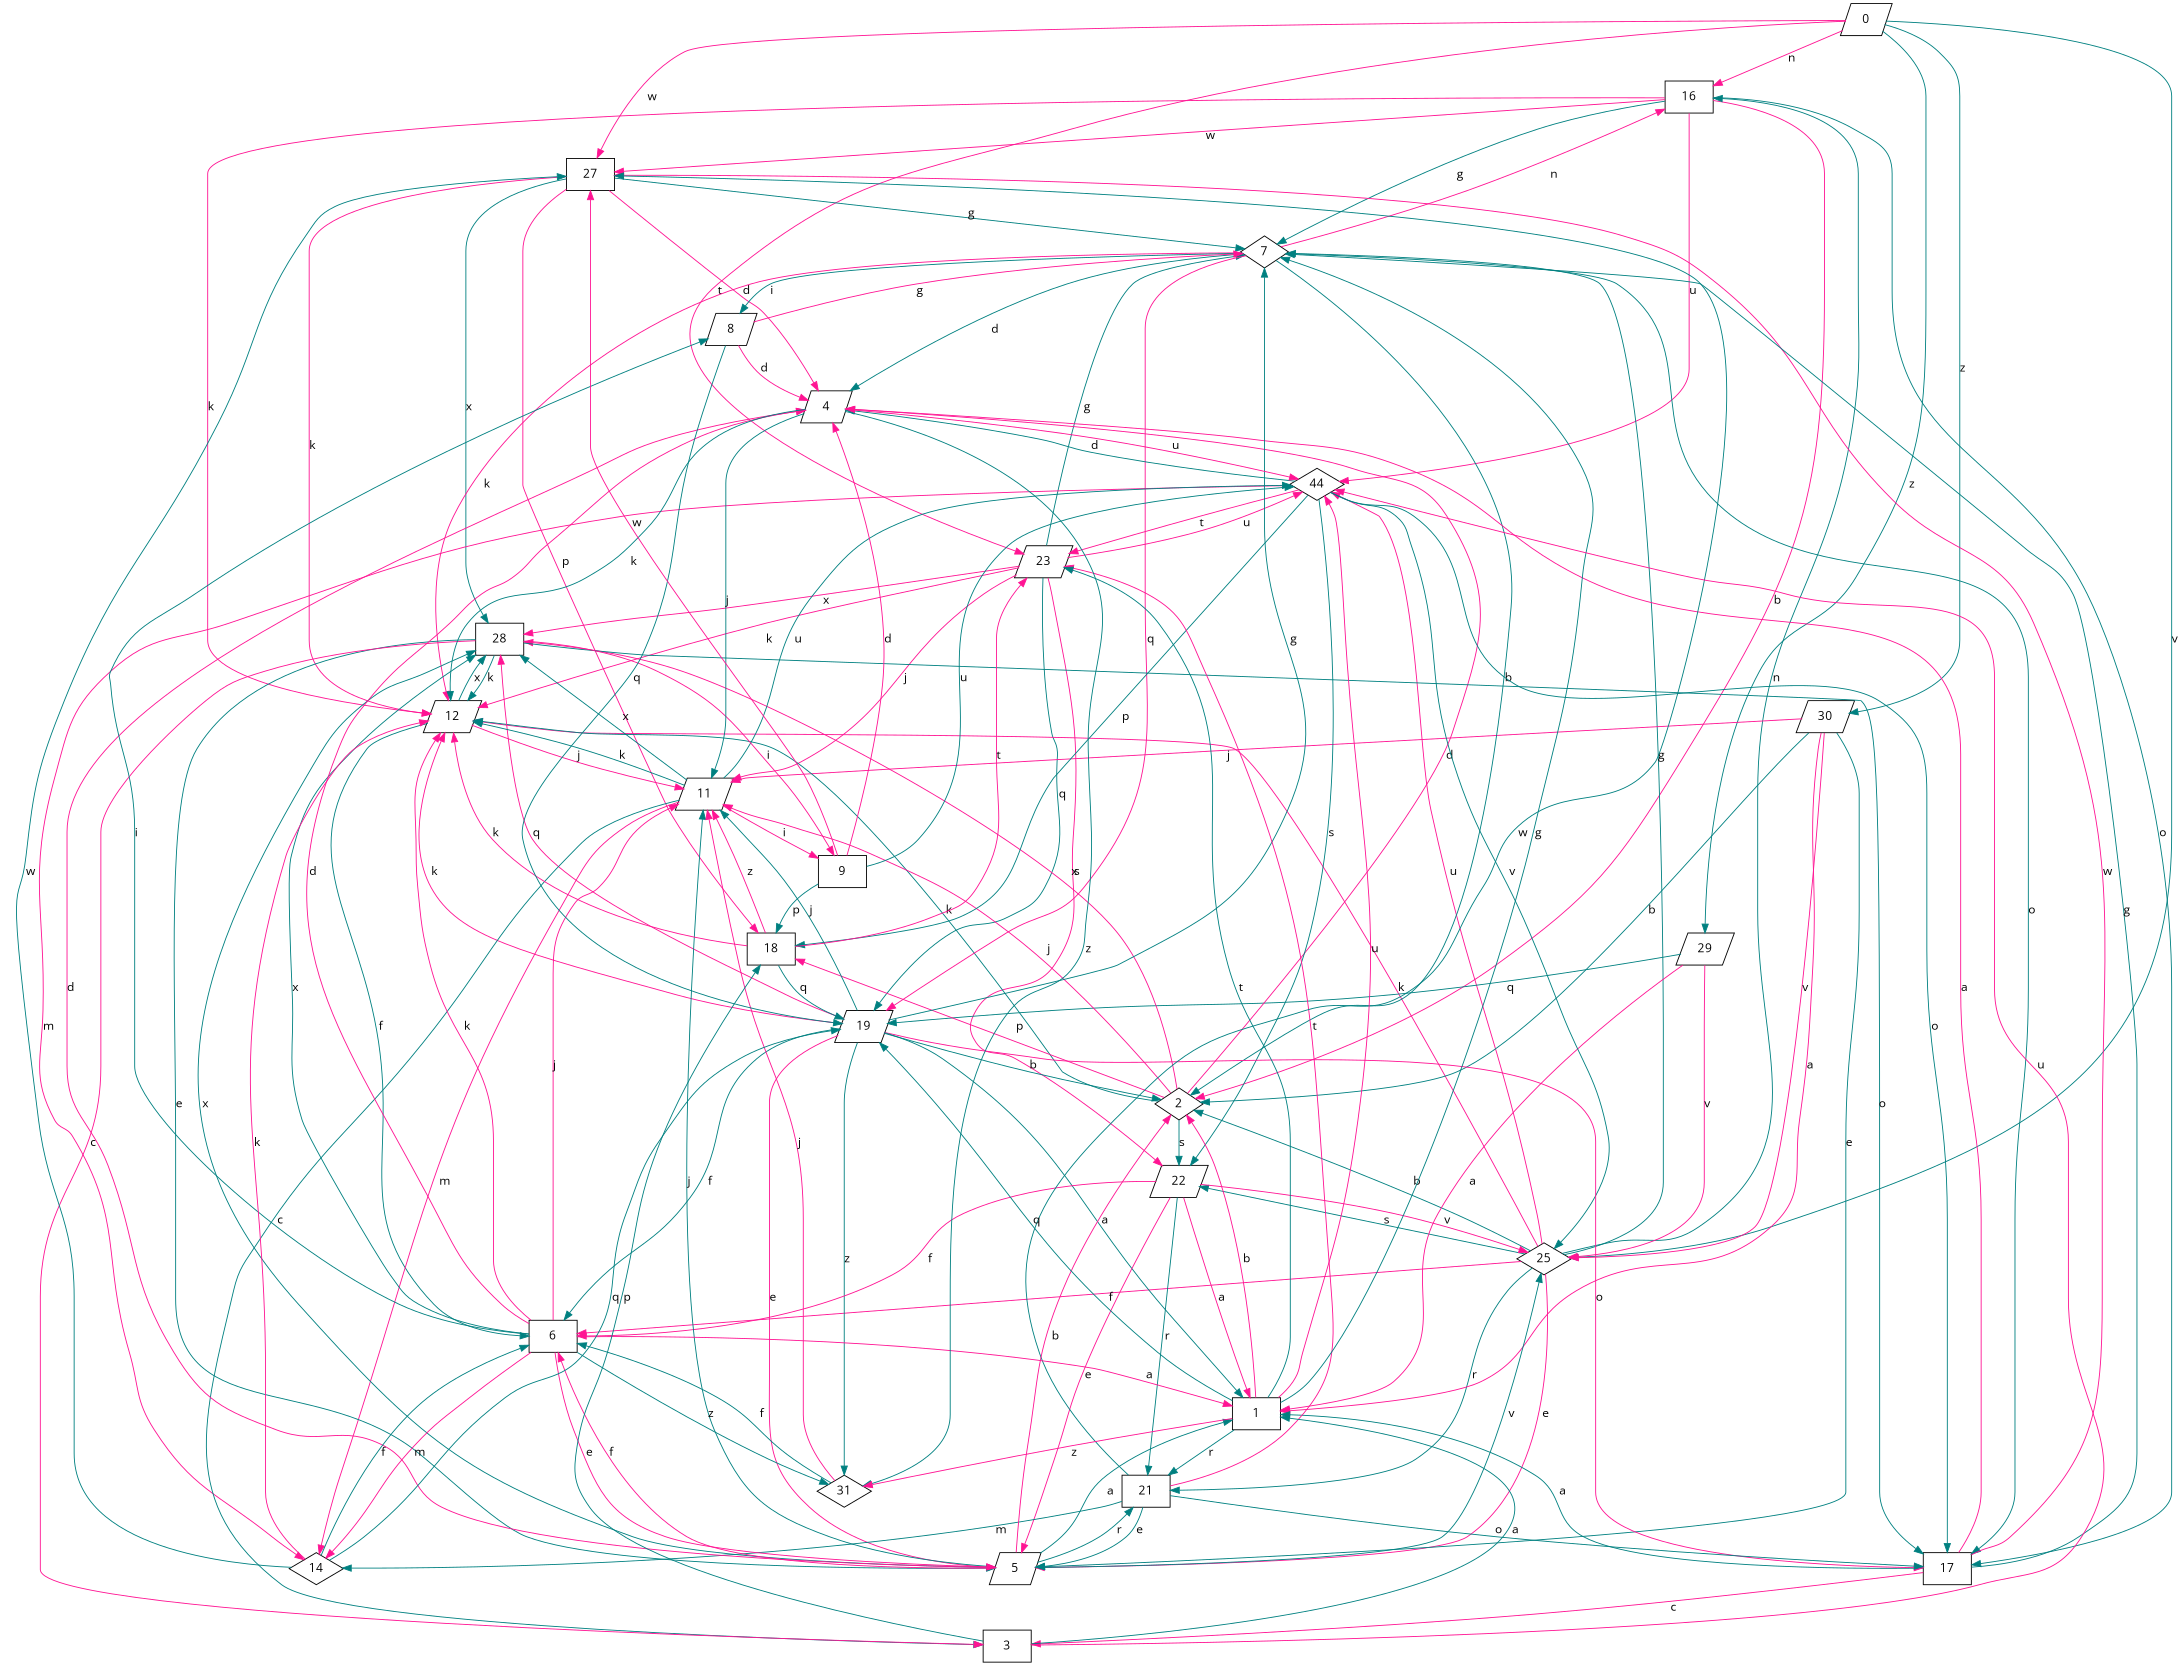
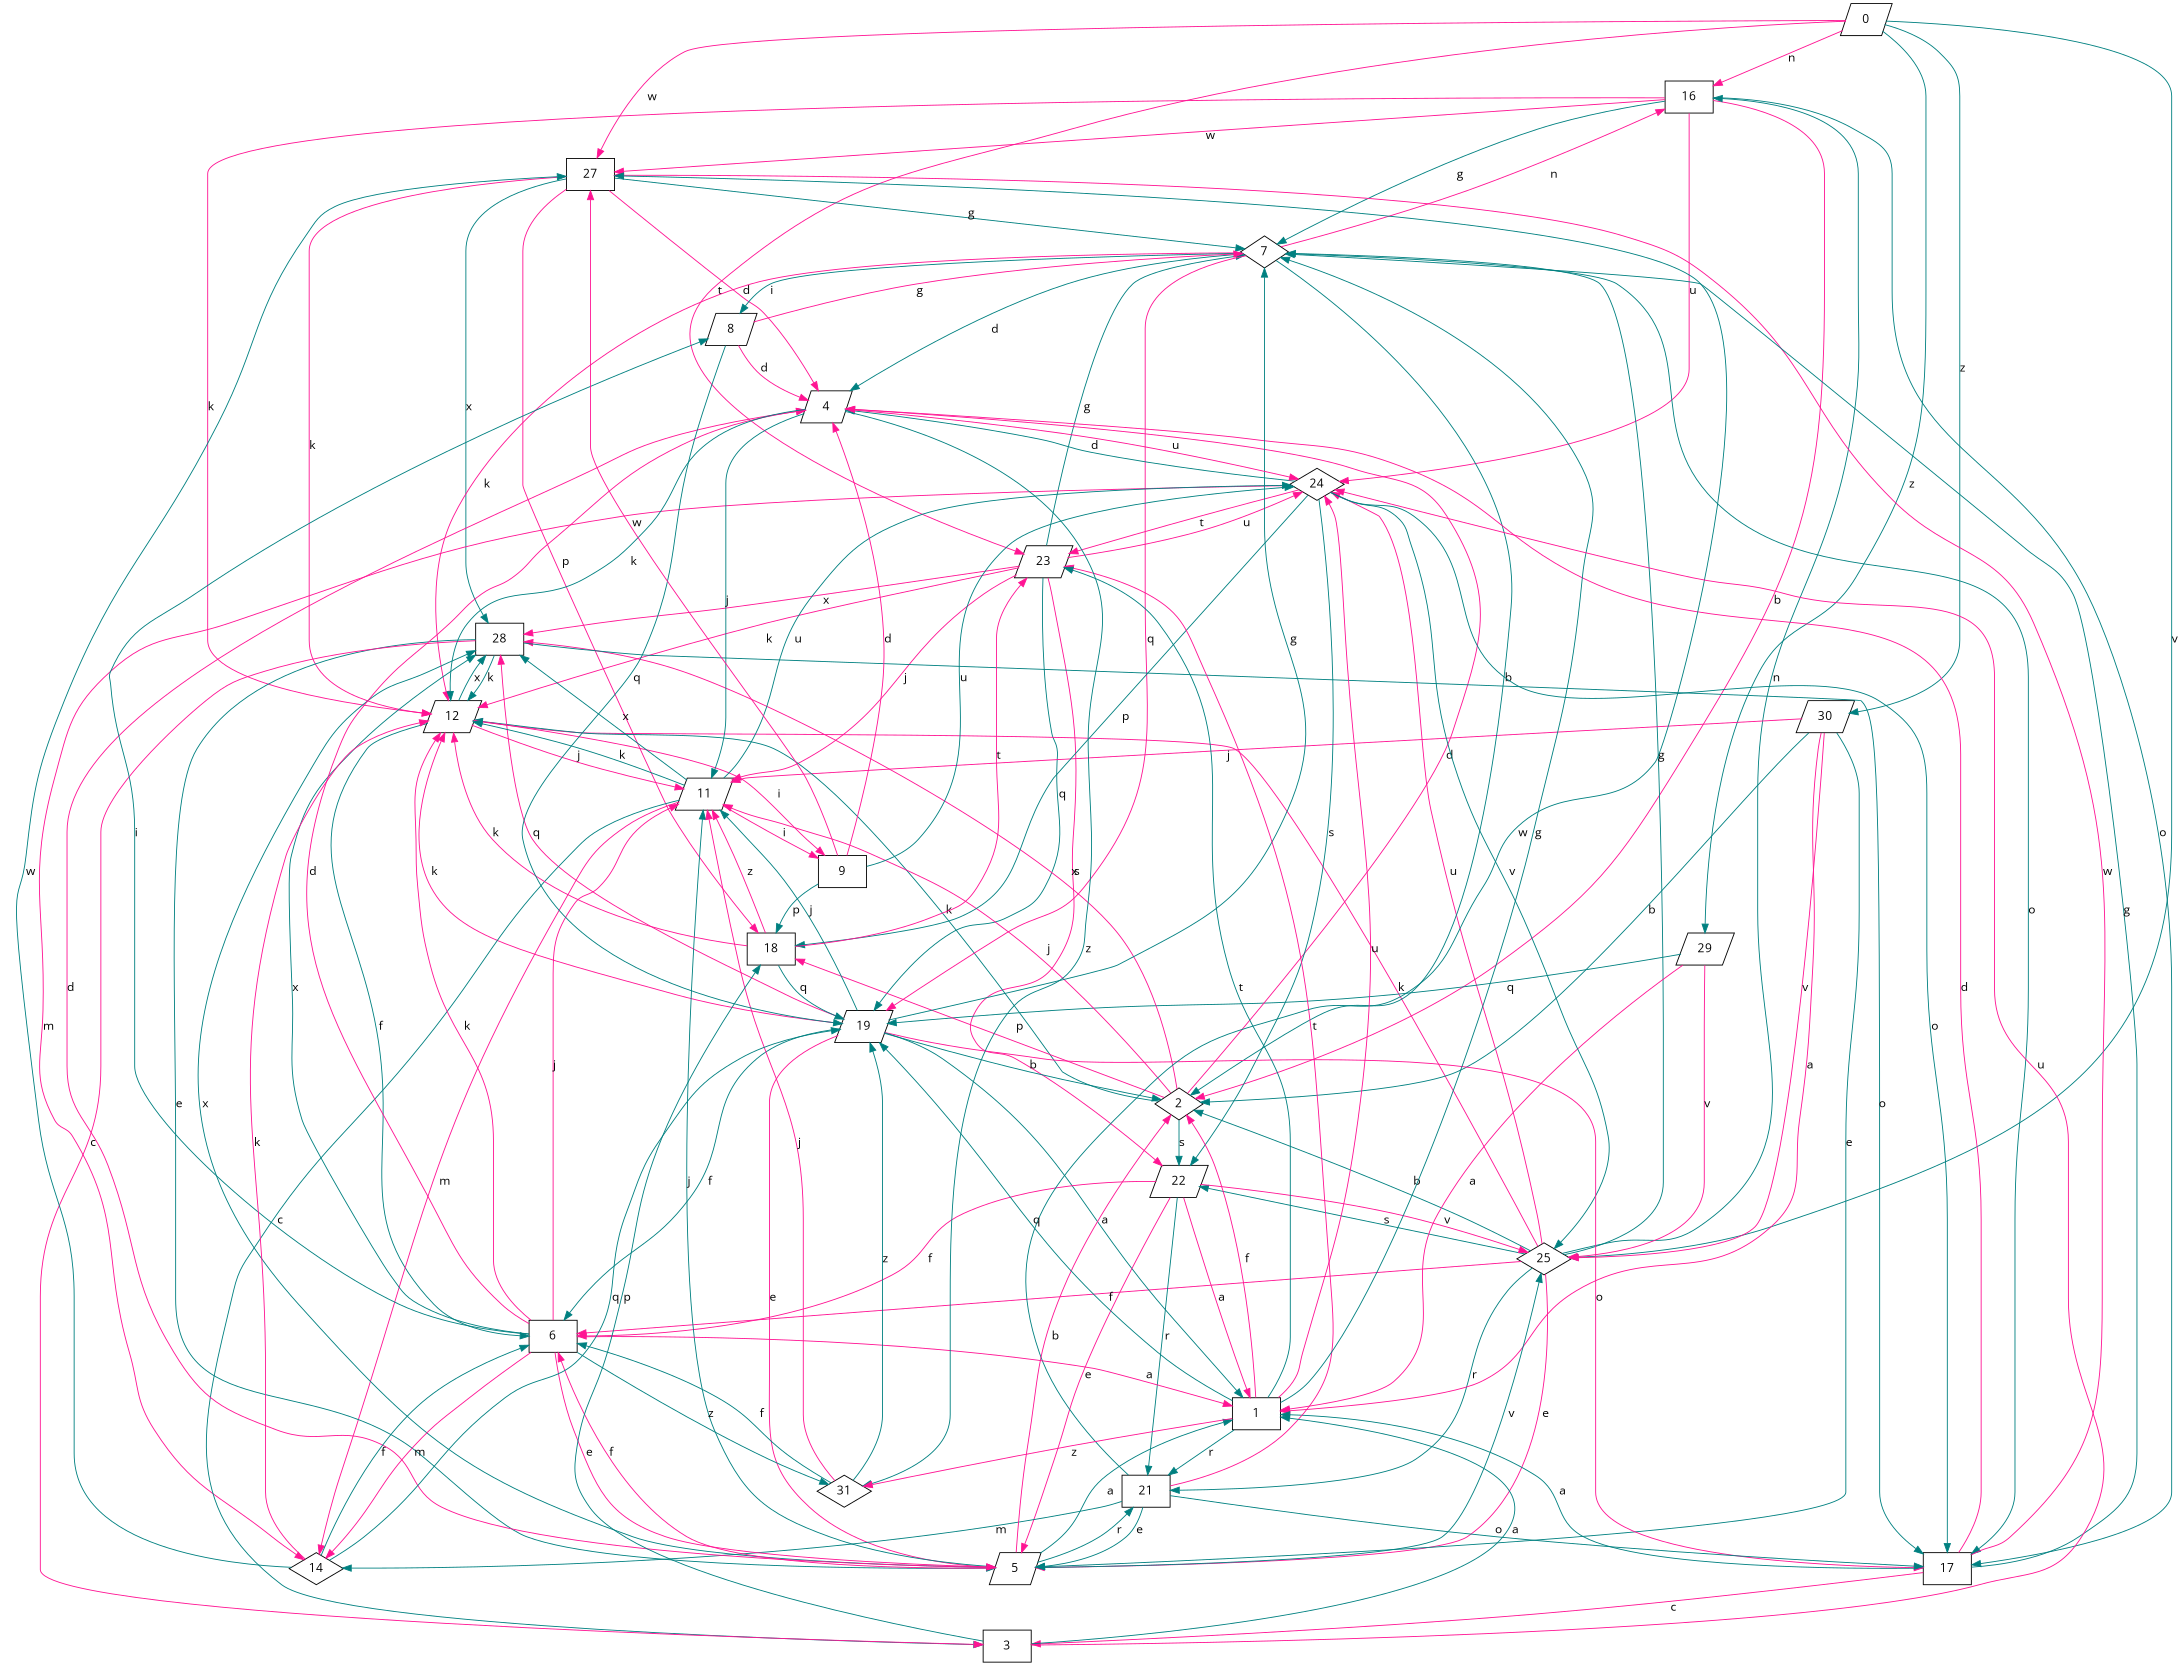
node "44": label "44" -> "24"
edge "28" -> "9": now "12" -> "9"
edge "17" -> "4": label "a" -> "d"
edge "19" -> "31": reversed
edge "1" -> "2": label "b" -> "f"
